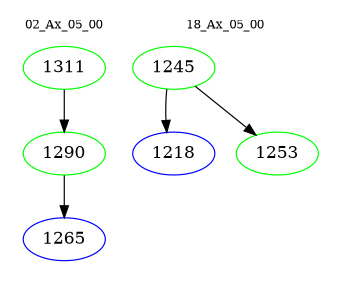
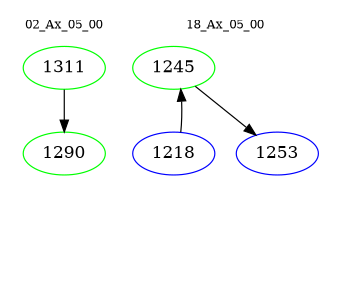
edge "1245" -> "1218": reversed
node "1253": color green -> blue
node "1265": removed
